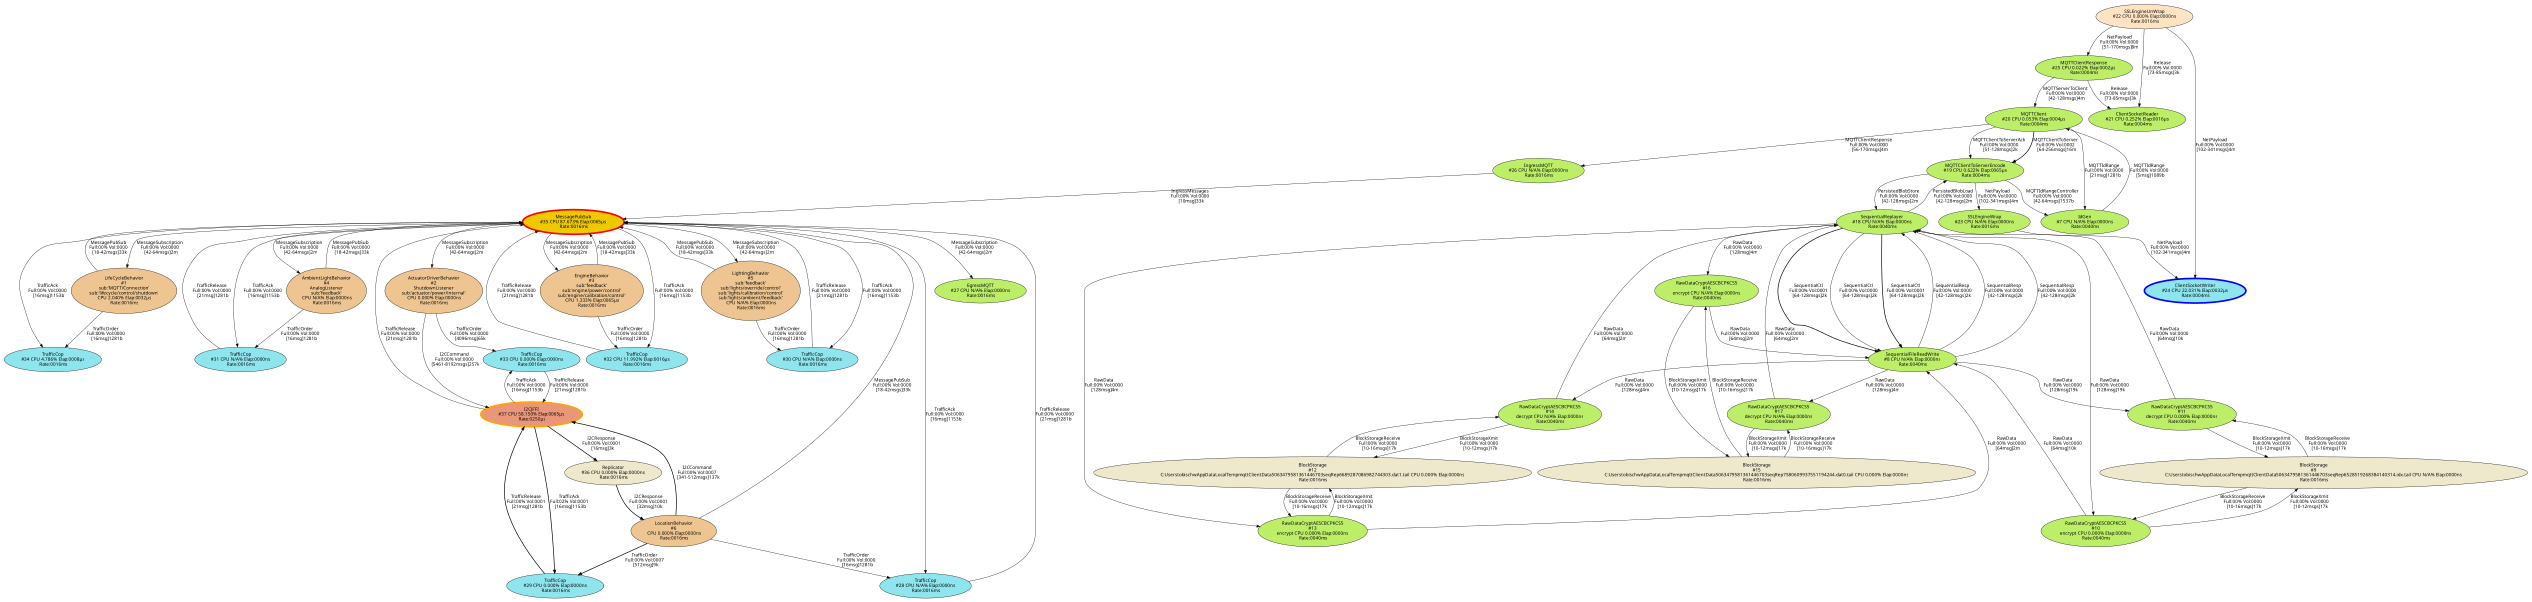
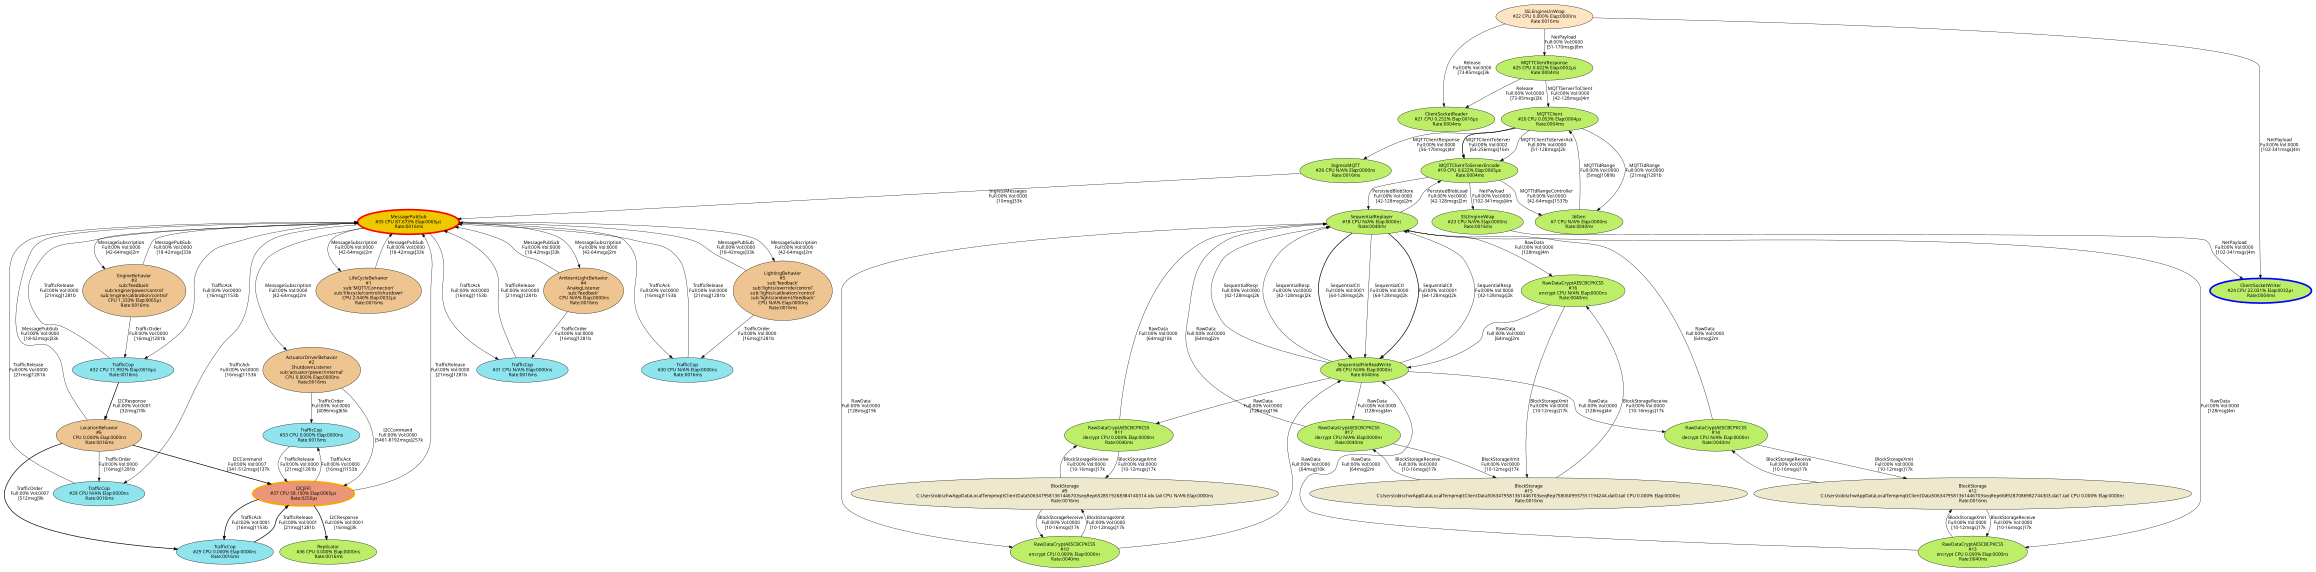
node "EgressMQTT #27 CPU N/A% Elap:0000ns Rate:0016ms": removed
node "ClientSocketWriter #24 CPU 22.031% Elap:0032µs Rate:0004ms": fillcolor cadetblue2 -> darkolivegreen2
node "TrafficCop #34 CPU 4.786% Elap:0008µs Rate:0016ms": removed
node "Replicator #36 CPU 0.000% Elap:0000ns Rate:0016ms": fillcolor cornsilk2 -> darkolivegreen2
edge "Replicator #36 CPU 0.000% Elap:0000ns Rate:0016ms" -> "LocationBehavior #6 CPU 0.000% Elap:0000ns Rate:0016ms": now "TrafficCop #32 CPU 11.992% Elap:0016µs Rate:0016ms" -> "LocationBehavior #6 CPU 0.000% Elap:0000ns Rate:0016ms"
